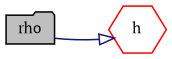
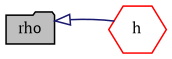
edge "rho" -> "h": reversed
